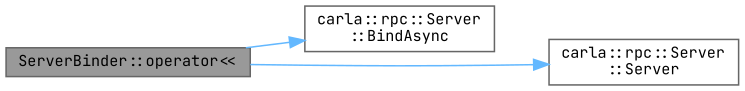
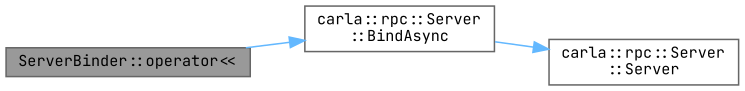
edge "ServerBinder::operator<<" -> "carla::rpc::Server ::Server": now "carla::rpc::Server ::BindAsync" -> "carla::rpc::Server ::Server"
